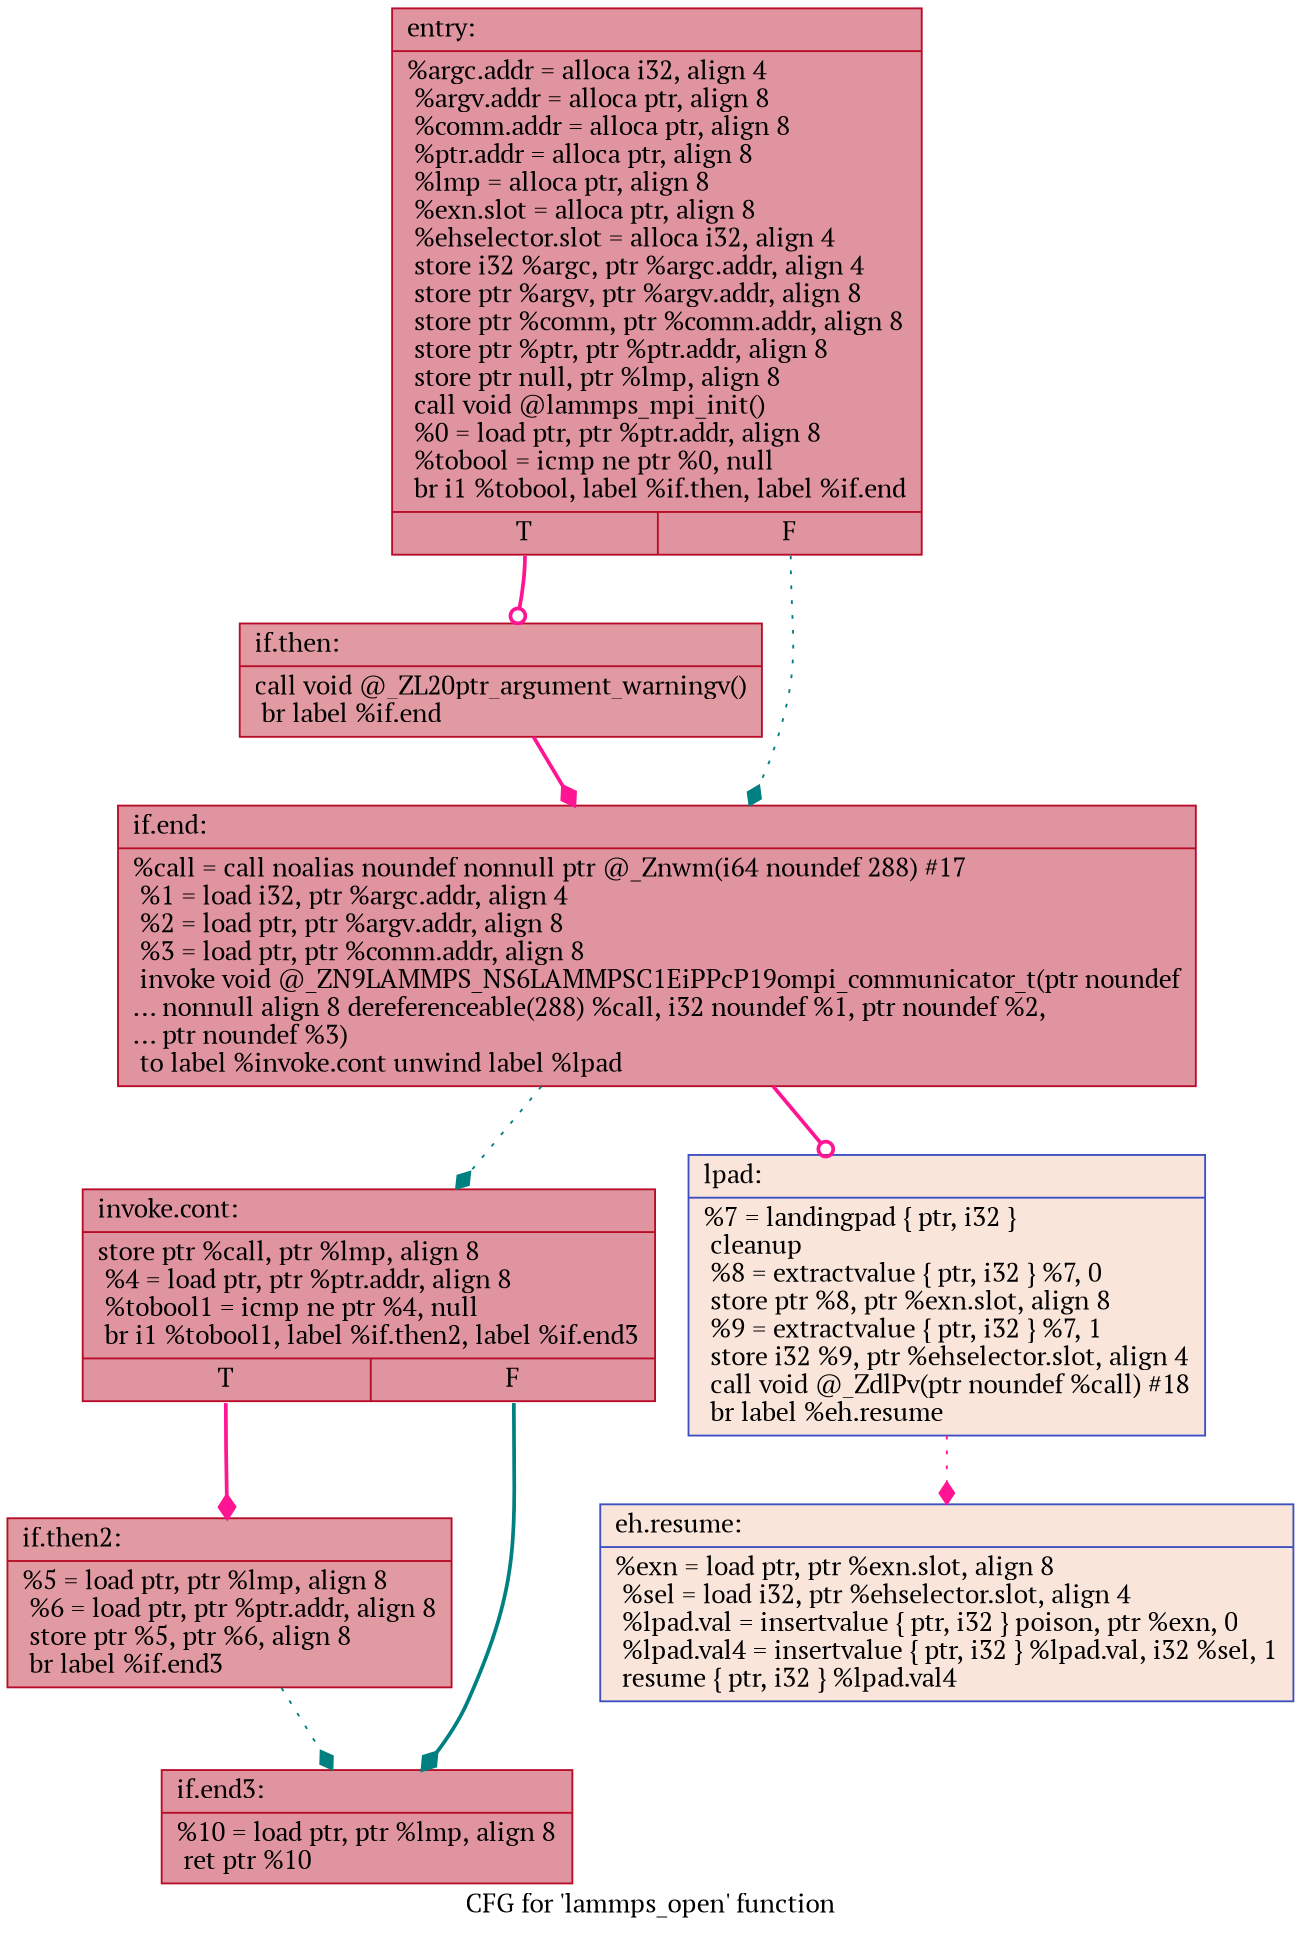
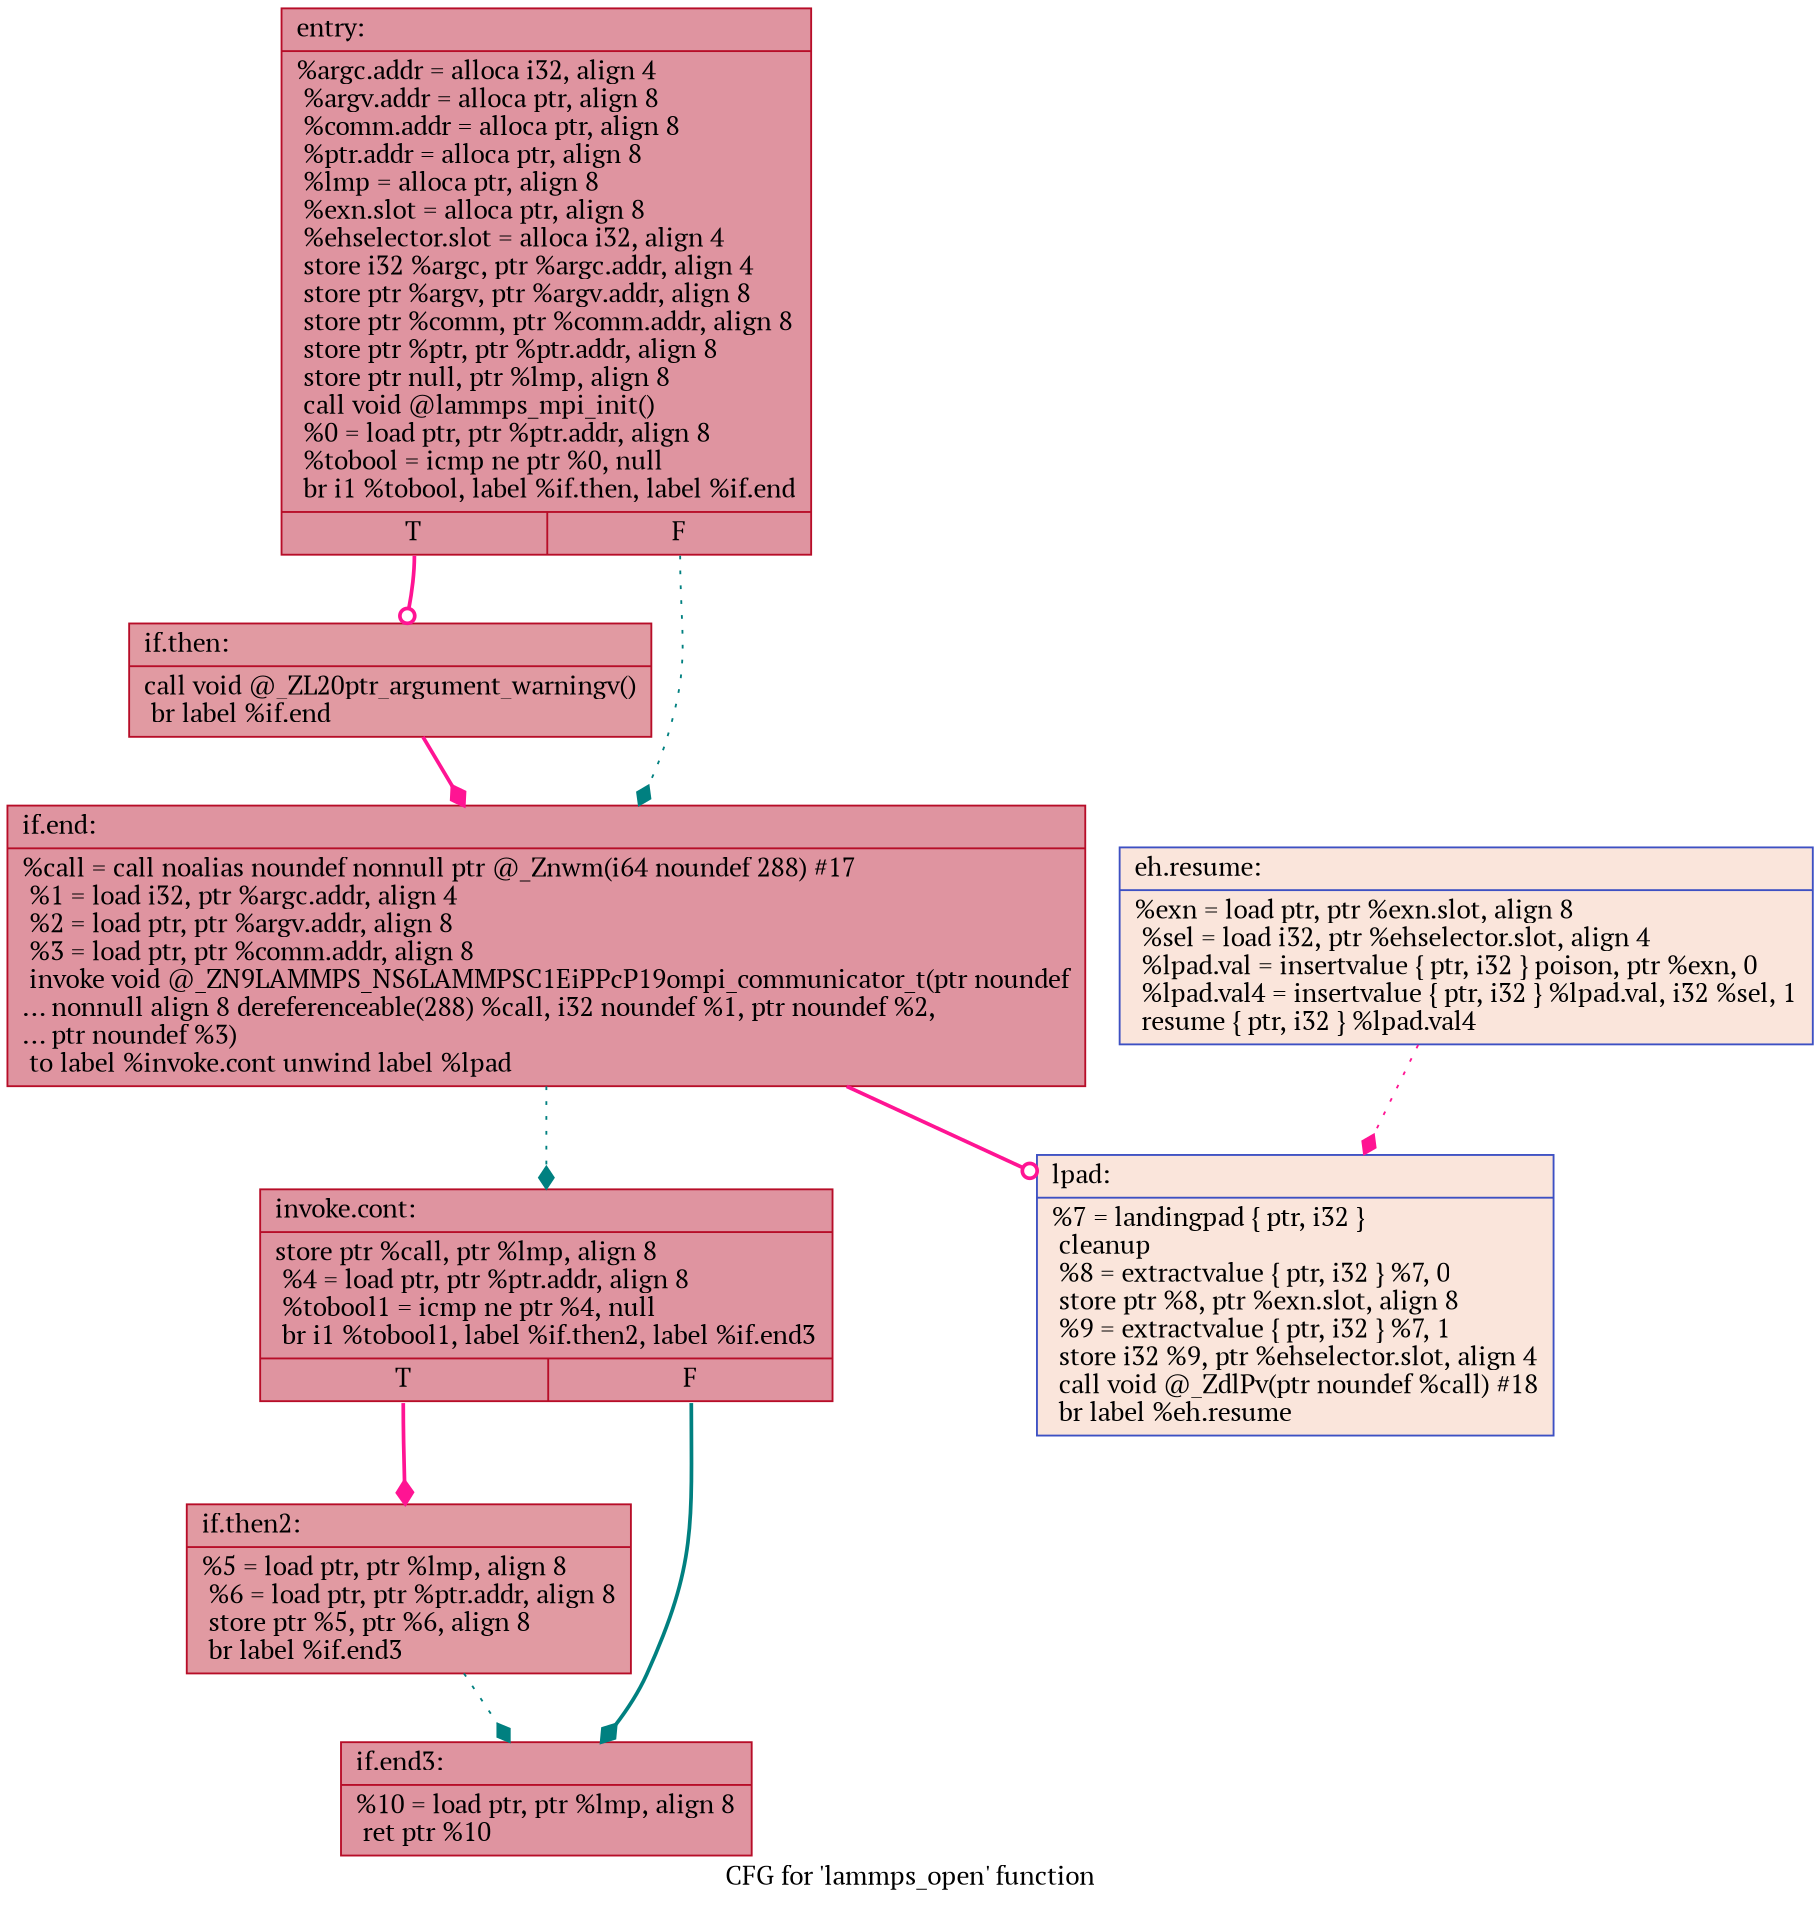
edge "lpad:" -> "eh.resume:": reversed
